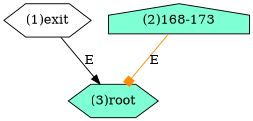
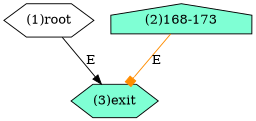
node "(1)exit": label "(1)exit" -> "(1)root"
node "(3)root": label "(3)root" -> "(3)exit"
